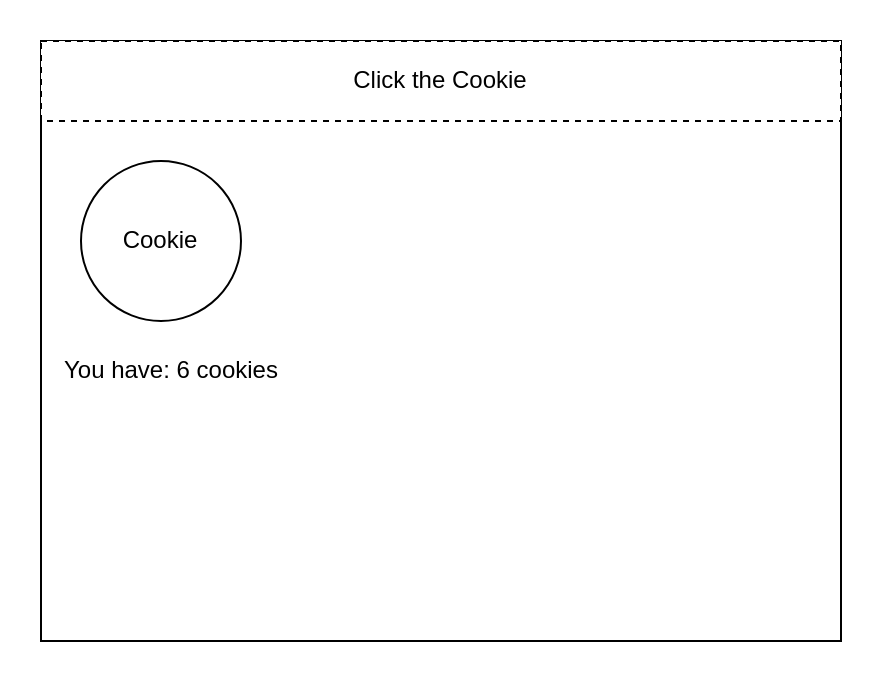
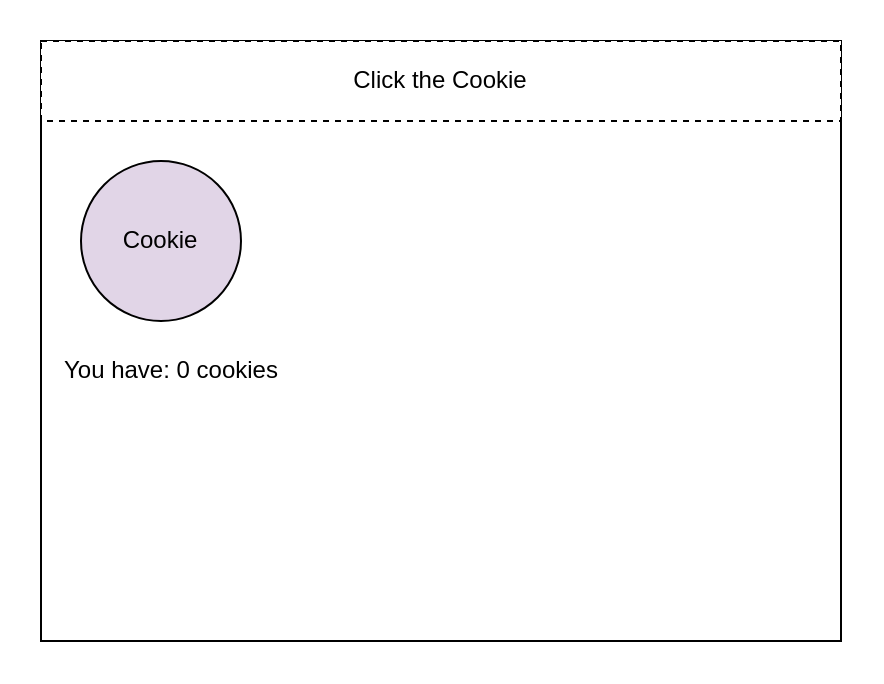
node "Cookie": fillcolor #ffffff -> #e1d5e7
node "You have: 6 cookies": label "You have: 6 cookies" -> "You have: 0 cookies"
